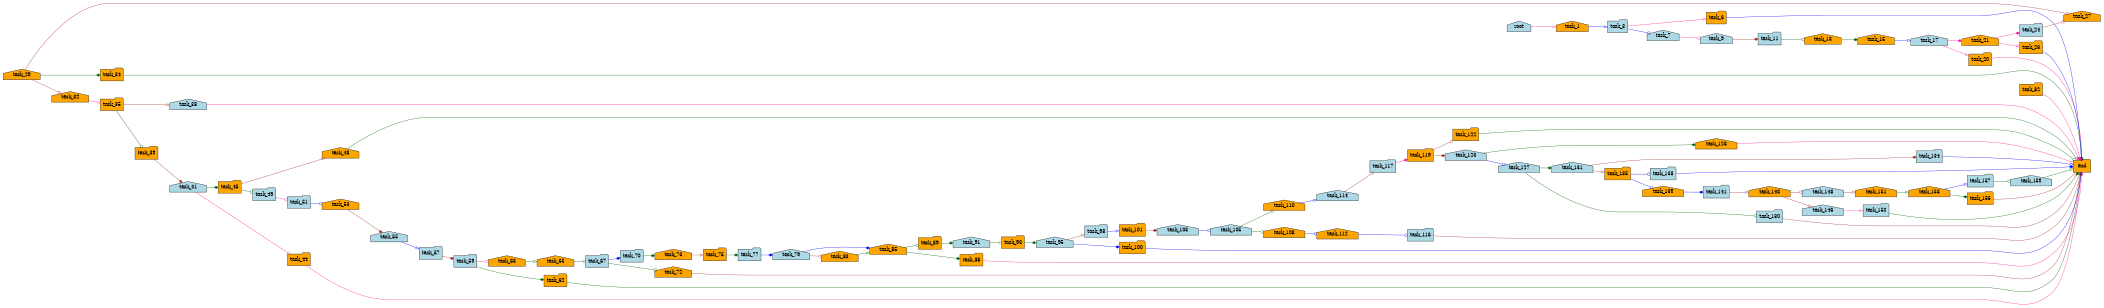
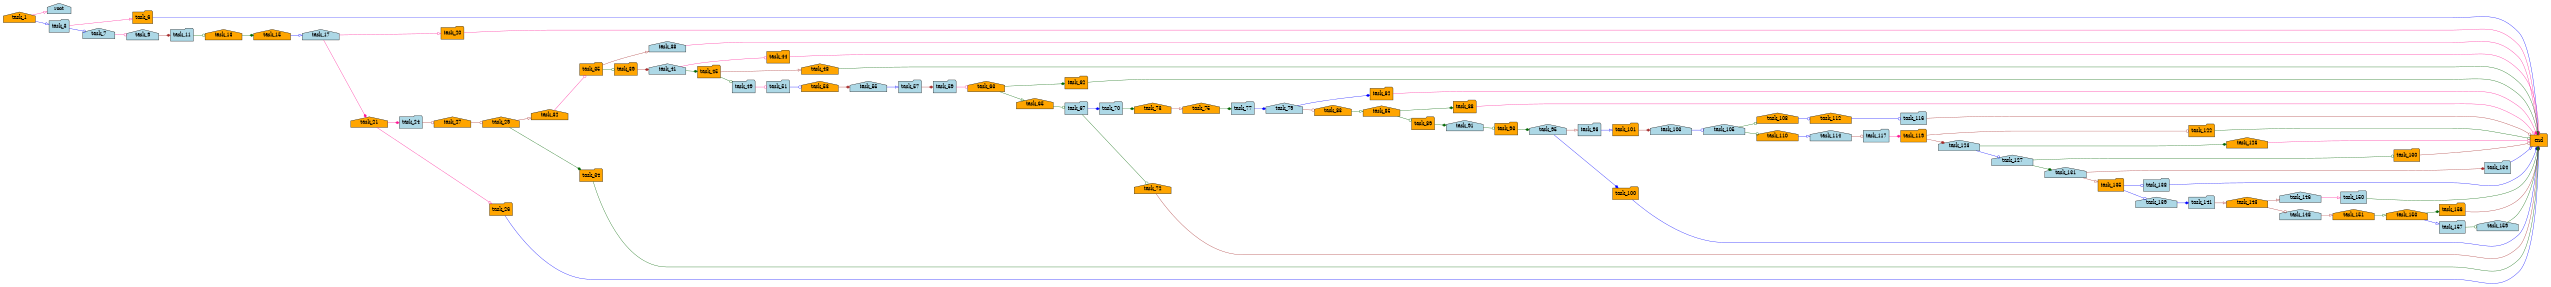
edge "task_29" -> "task_27": reversed
edge "root" -> "task_1": reversed
node "task_139": fillcolor orange -> lightblue
node "task_130": fillcolor lightblue -> orange
edge "task_79" -> "task_85": now "task_79" -> "task_82"
node "task_75": shape folder -> house
edge "task_59" -> "task_62": now "task_63" -> "task_62"
